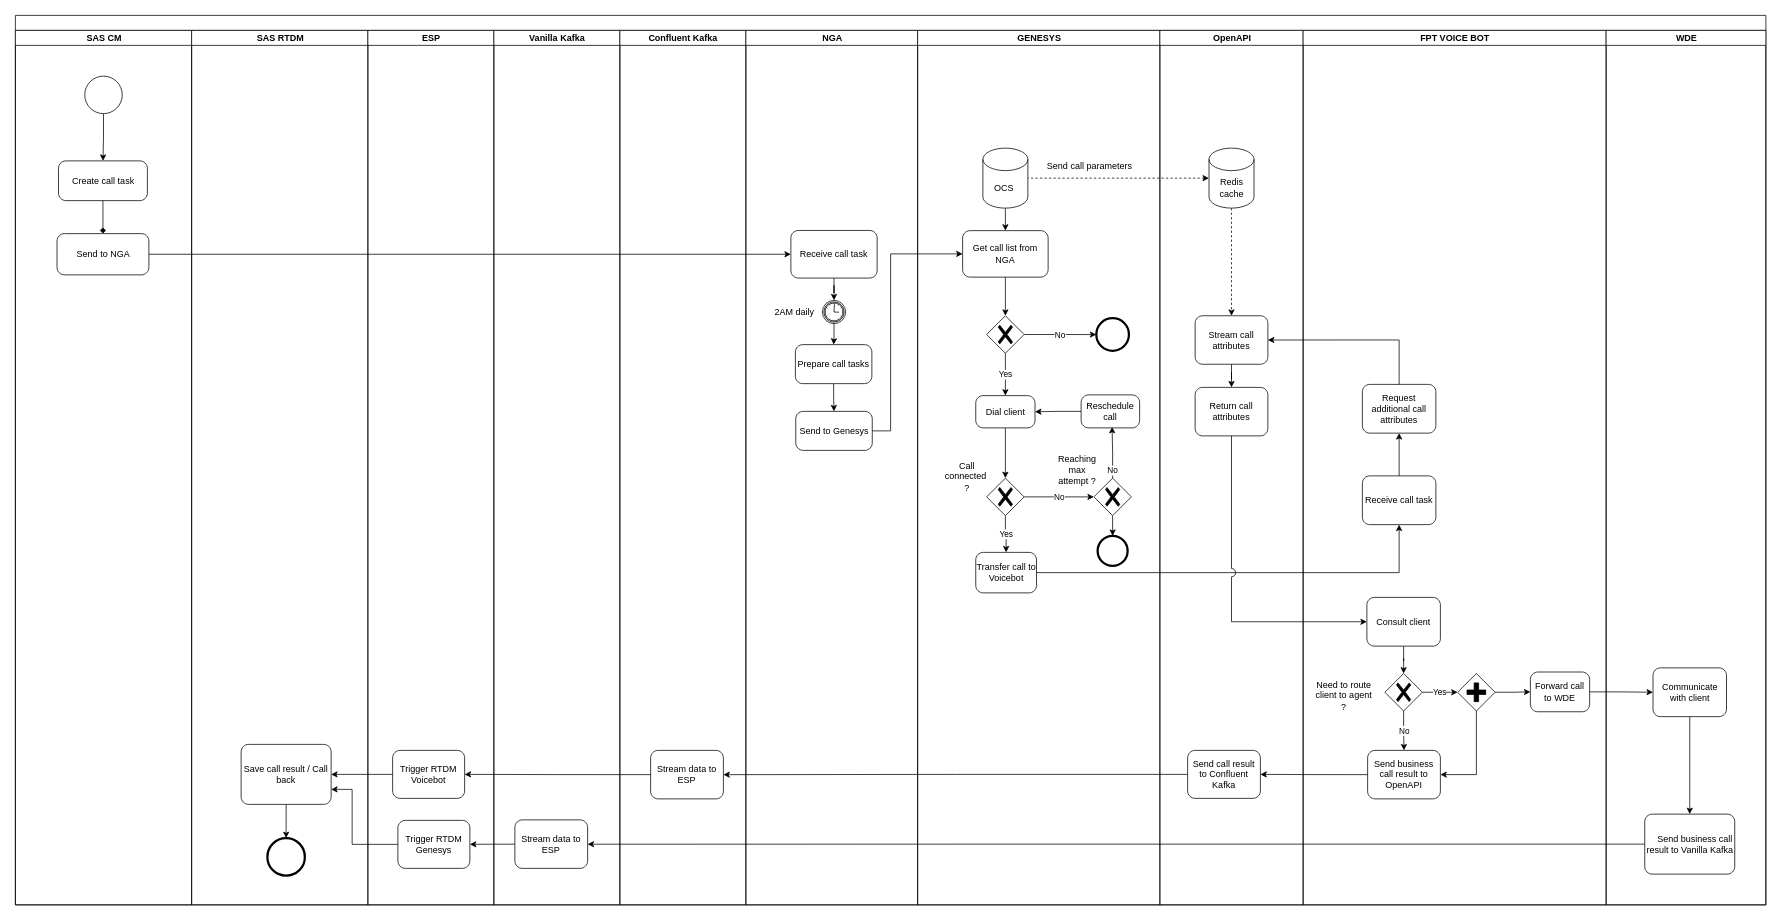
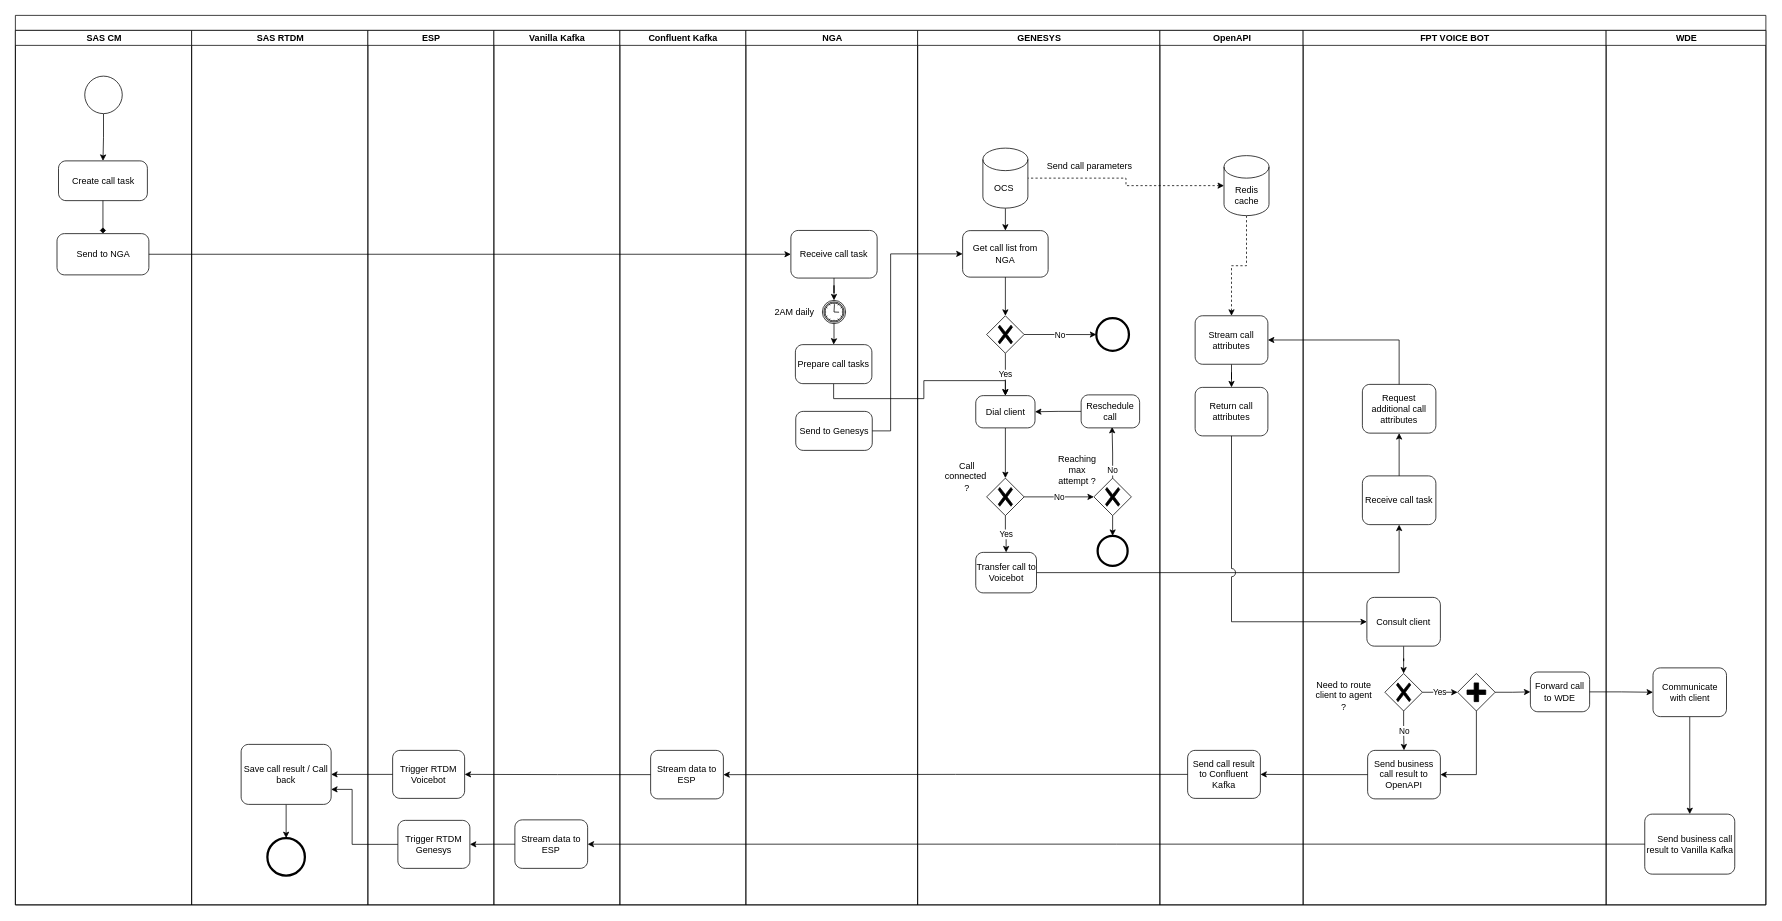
node "Redis cache": moved (1232, 178) -> (1247, 186)
edge "Prepare call tasks" -> "Send to Genesys": now "Prepare call tasks" -> "Dial client"
